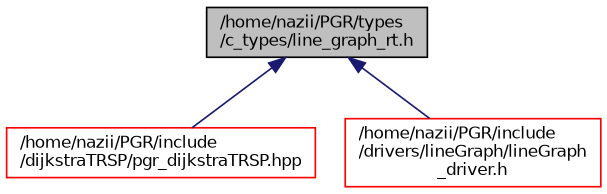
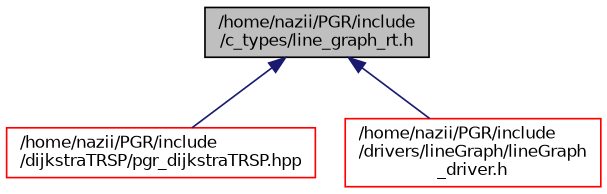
node "/home/nazii/PGR/types /c_types/line_graph_rt.h": label "/home/nazii/PGR/types /c_types/line_graph_rt.h" -> "/home/nazii/PGR/include /c_types/line_graph_rt.h"
